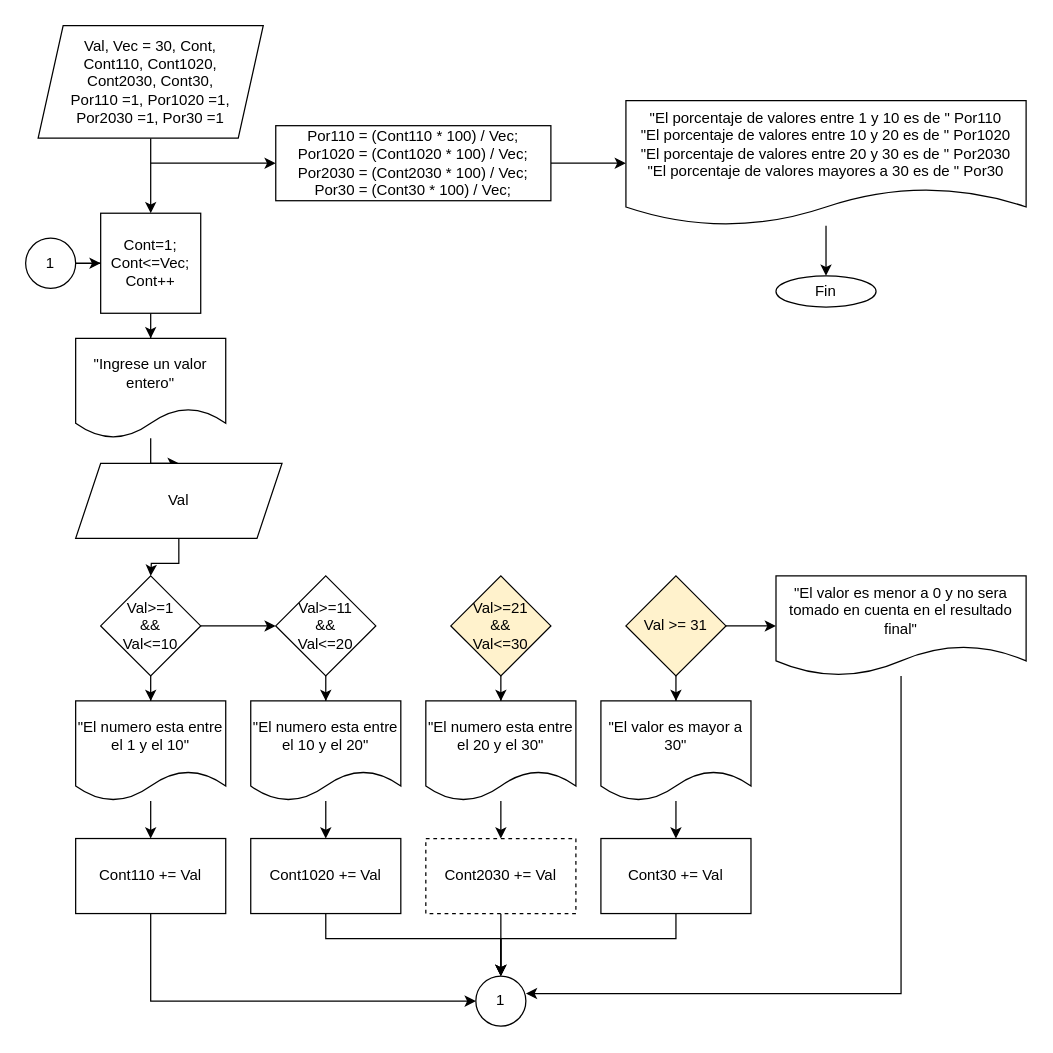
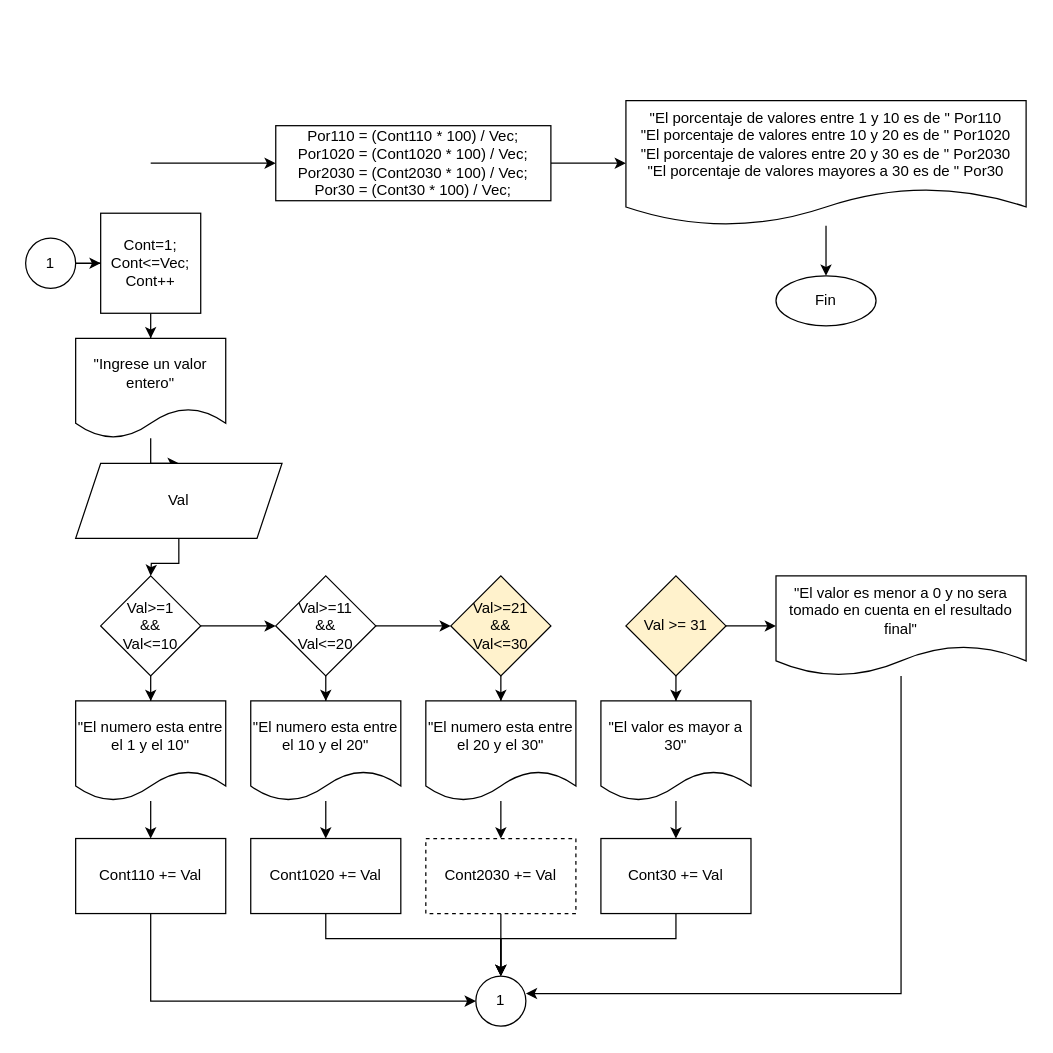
node "Val, Vec = 30, Cont, Cont110, Cont1020, Cont2030, Cont30, Por110 =1, Por1020 =1, Por2030 =1, Por30 =1": removed
edge "Val, Vec = 30, Cont, Cont110, Cont1020, Cont2030, Cont30, Por110 =1, Por1020 =1, Por2030 =1, Por30 =1" -> "Cont=1; Cont<=Vec; Cont++": removed
node "Fin": size 100x31 -> 100x50
edge "Val>=11 && Val<=20" -> "Val>=21 && Val<=30": added
